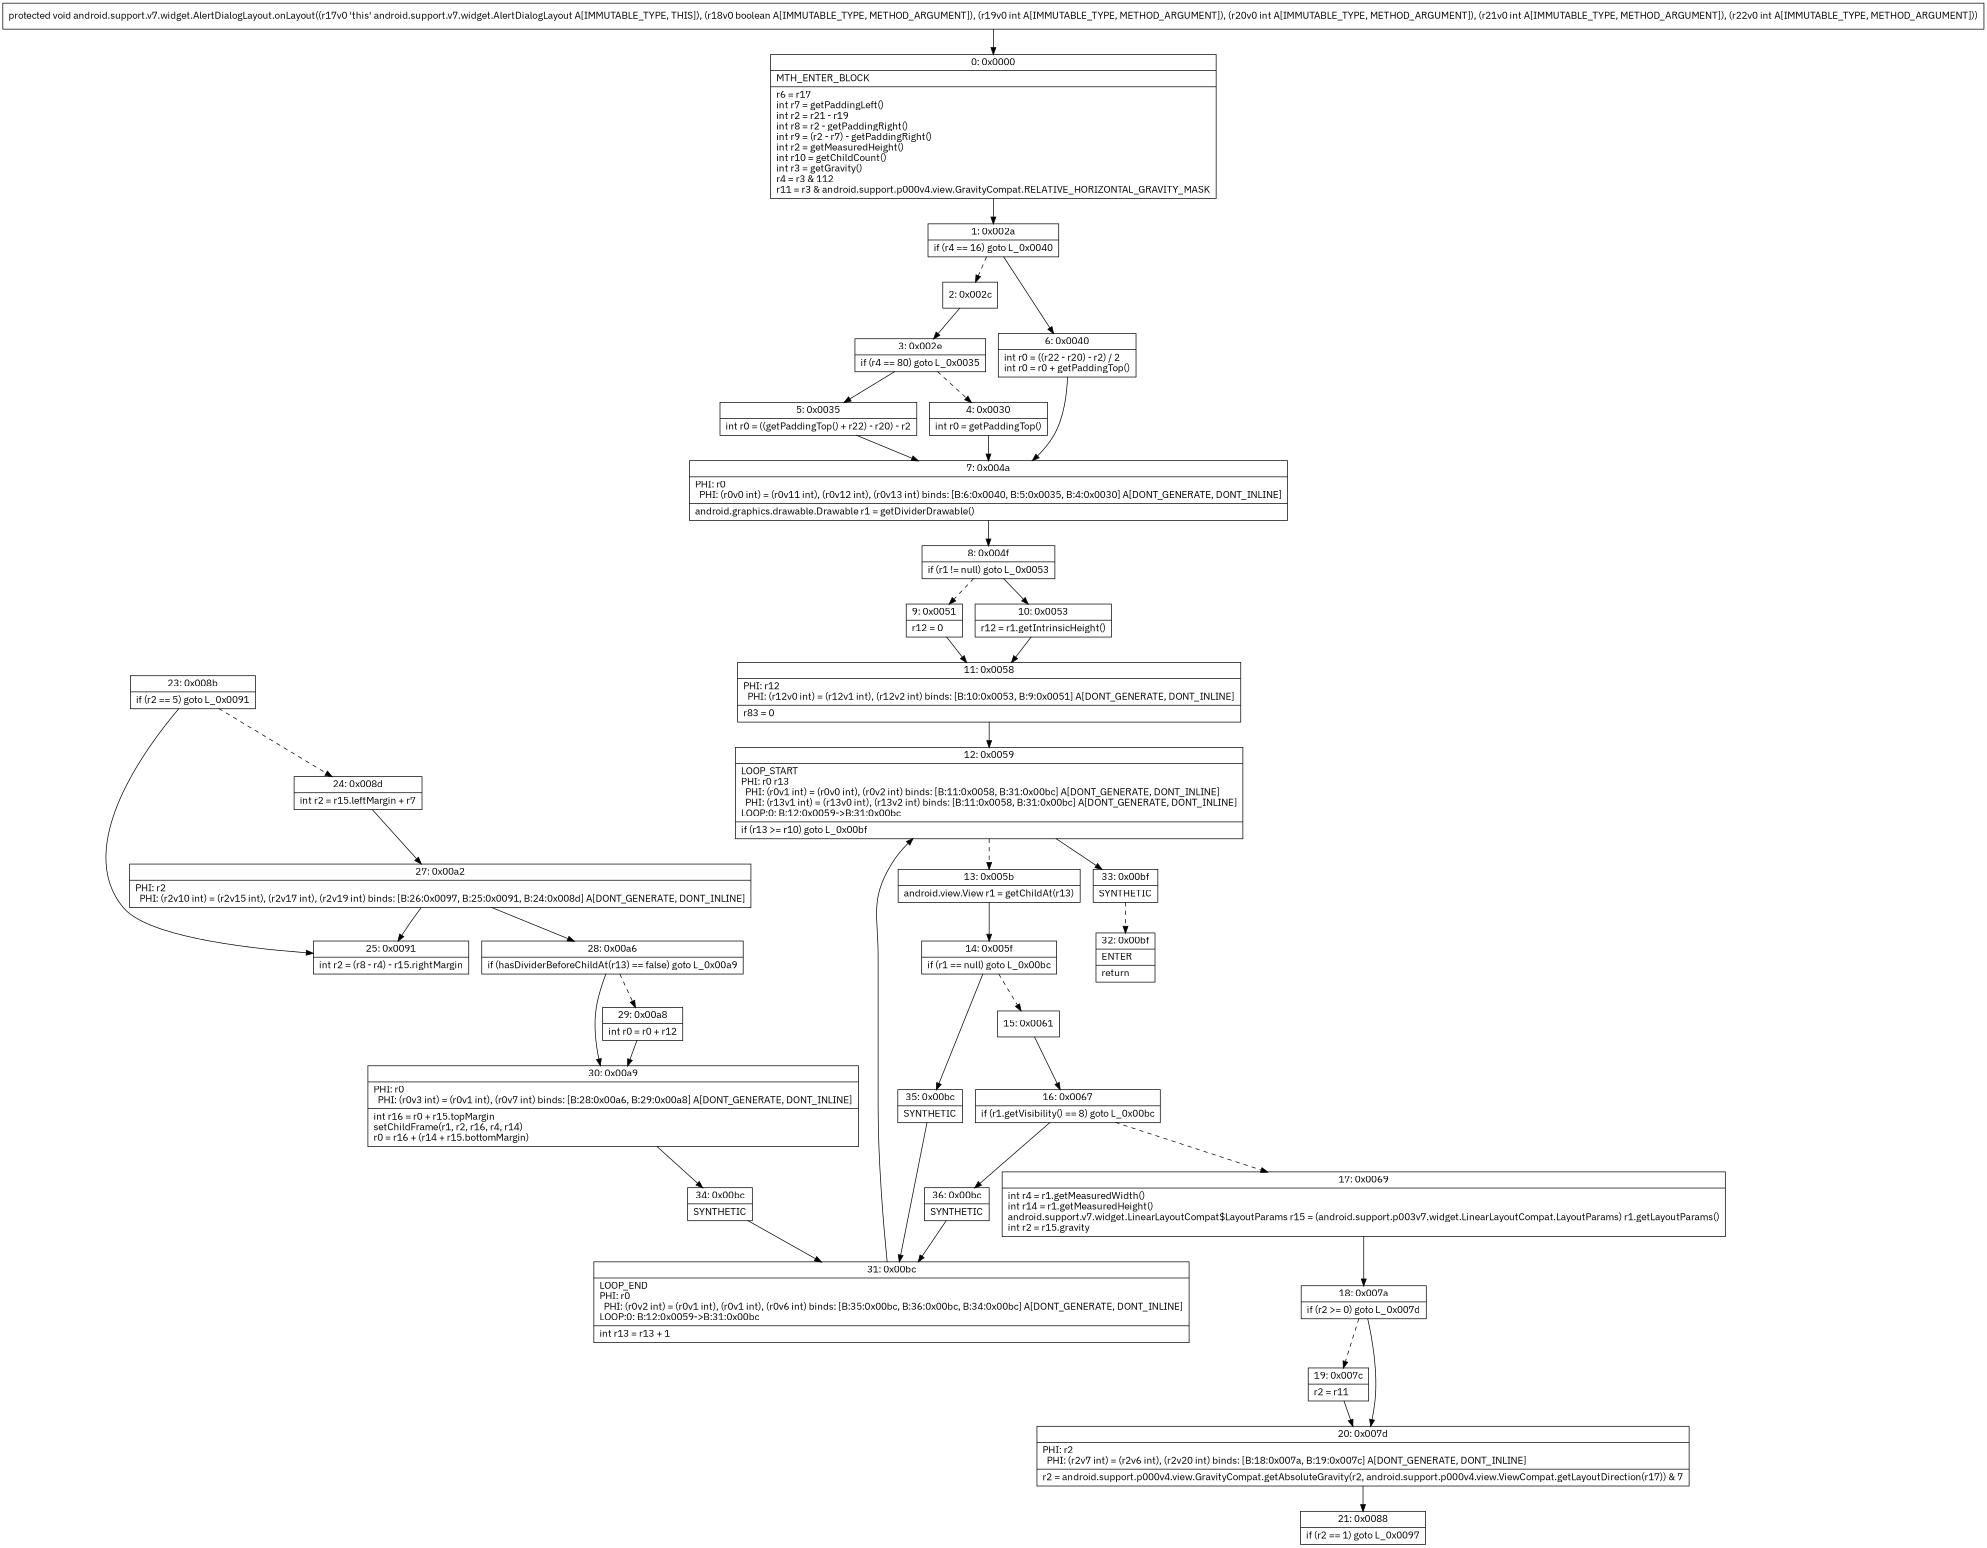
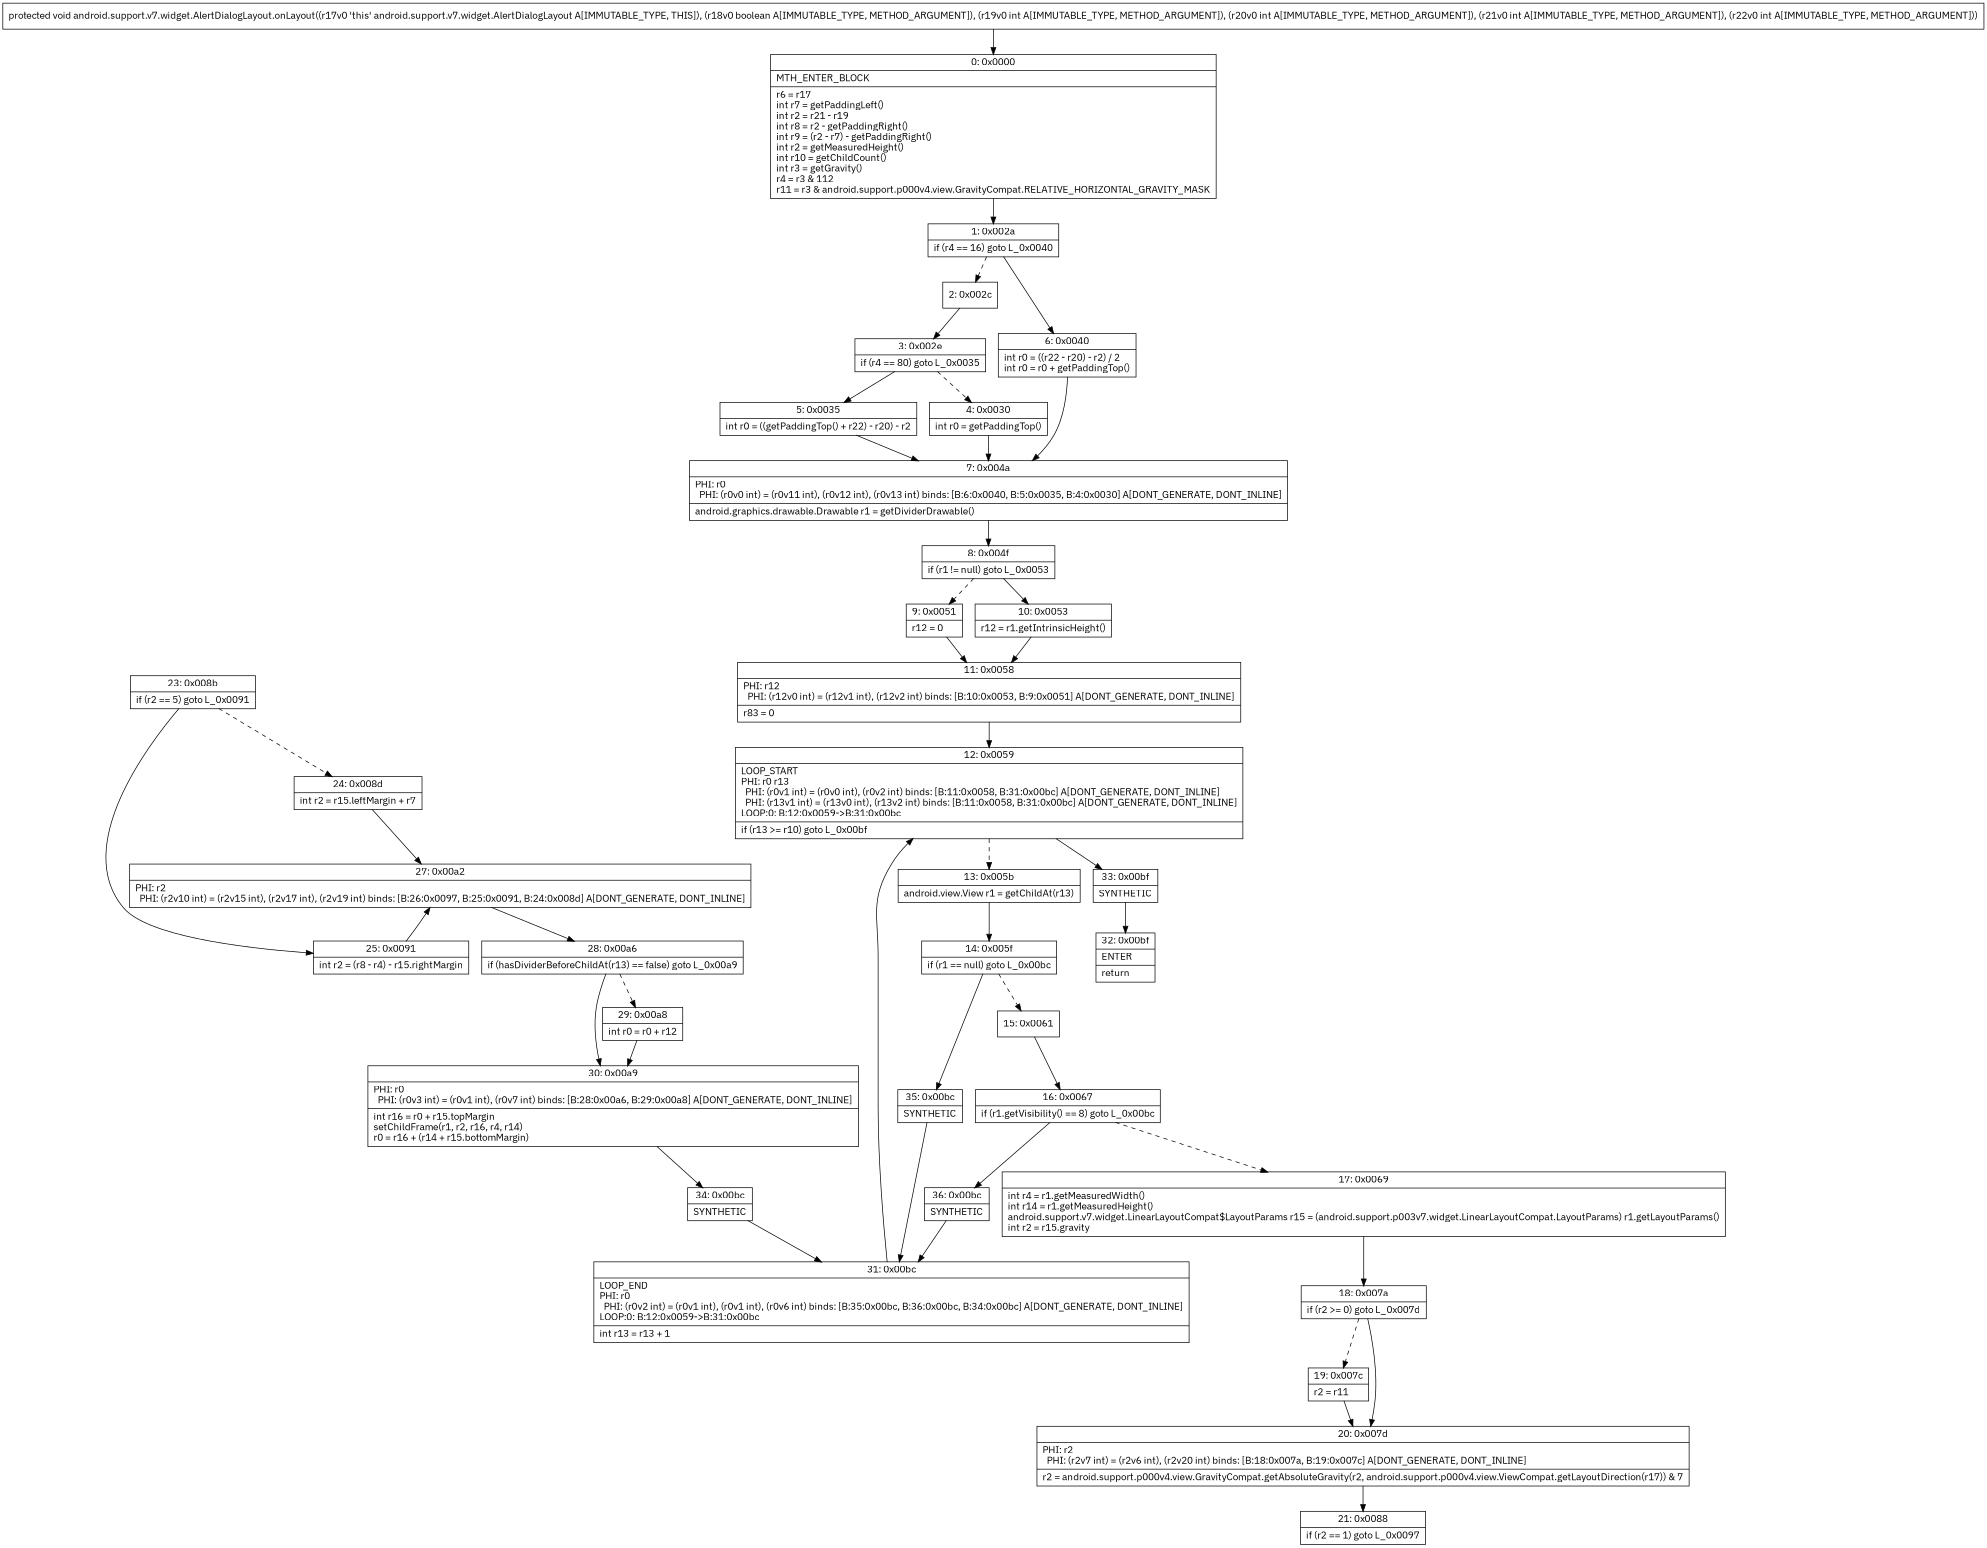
edge "33: 0x00bf" -> "32: 0x00bf": style dashed -> solid
edge "27: 0x00a2" -> "25: 0x0091": reversed
